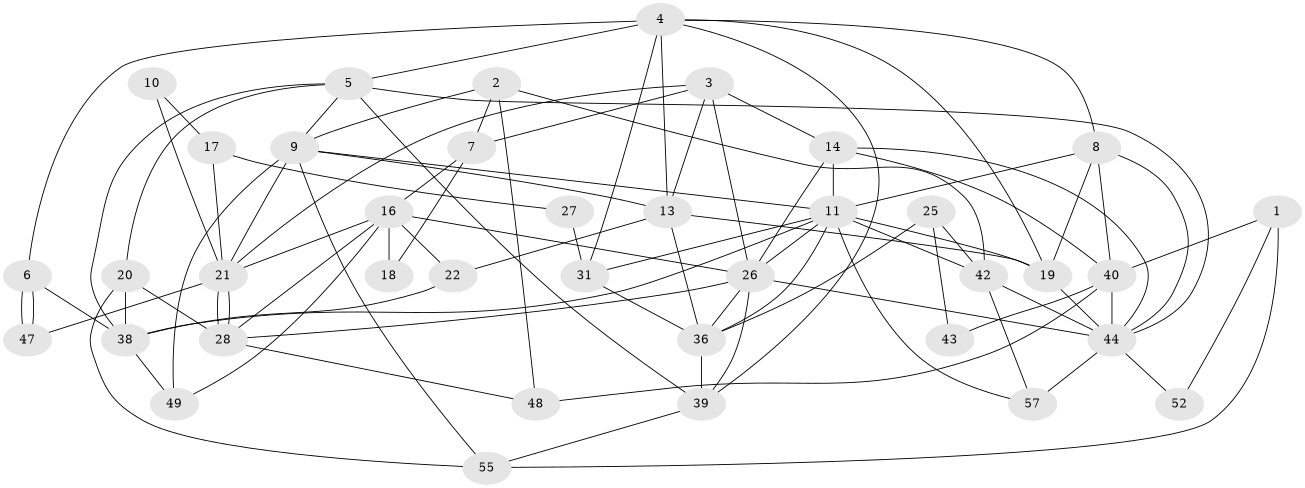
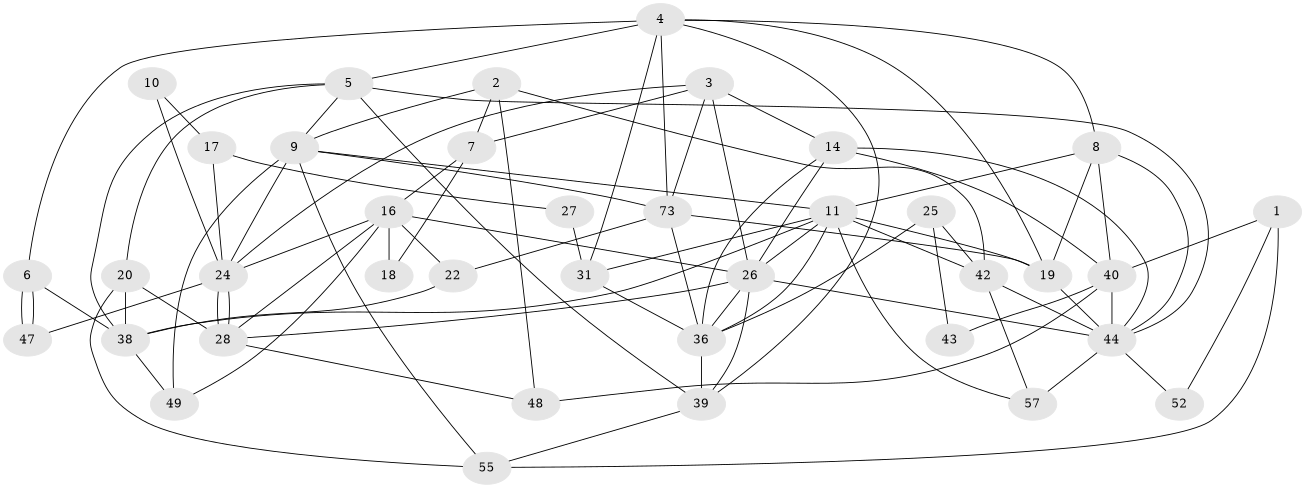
edge "14" -- "11": now "14" -- "36"
node "13": label "13" -> "73"
node "21": label "21" -> "24"
